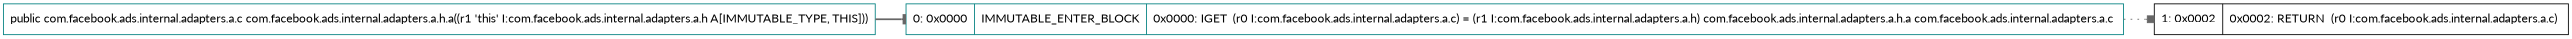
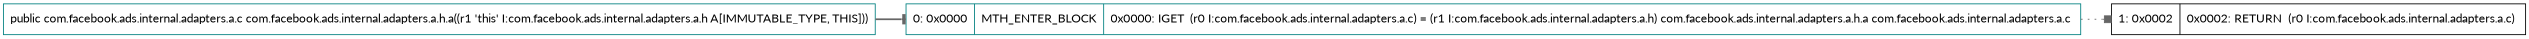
node "0: 0x0000": text "IMMUTABLE_ENTER_BLOCK" -> "MTH_ENTER_BLOCK"
